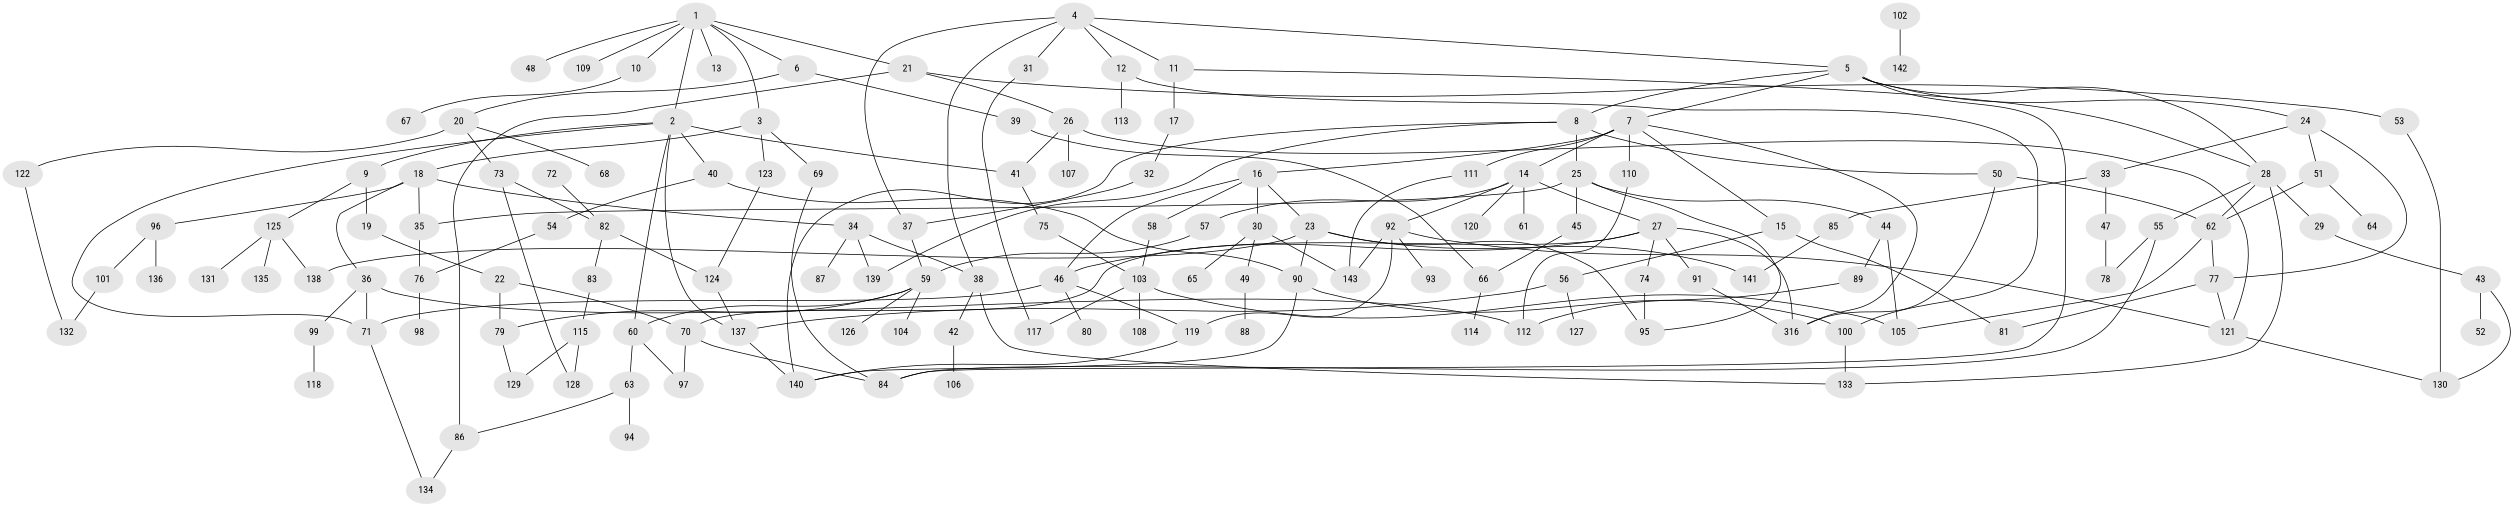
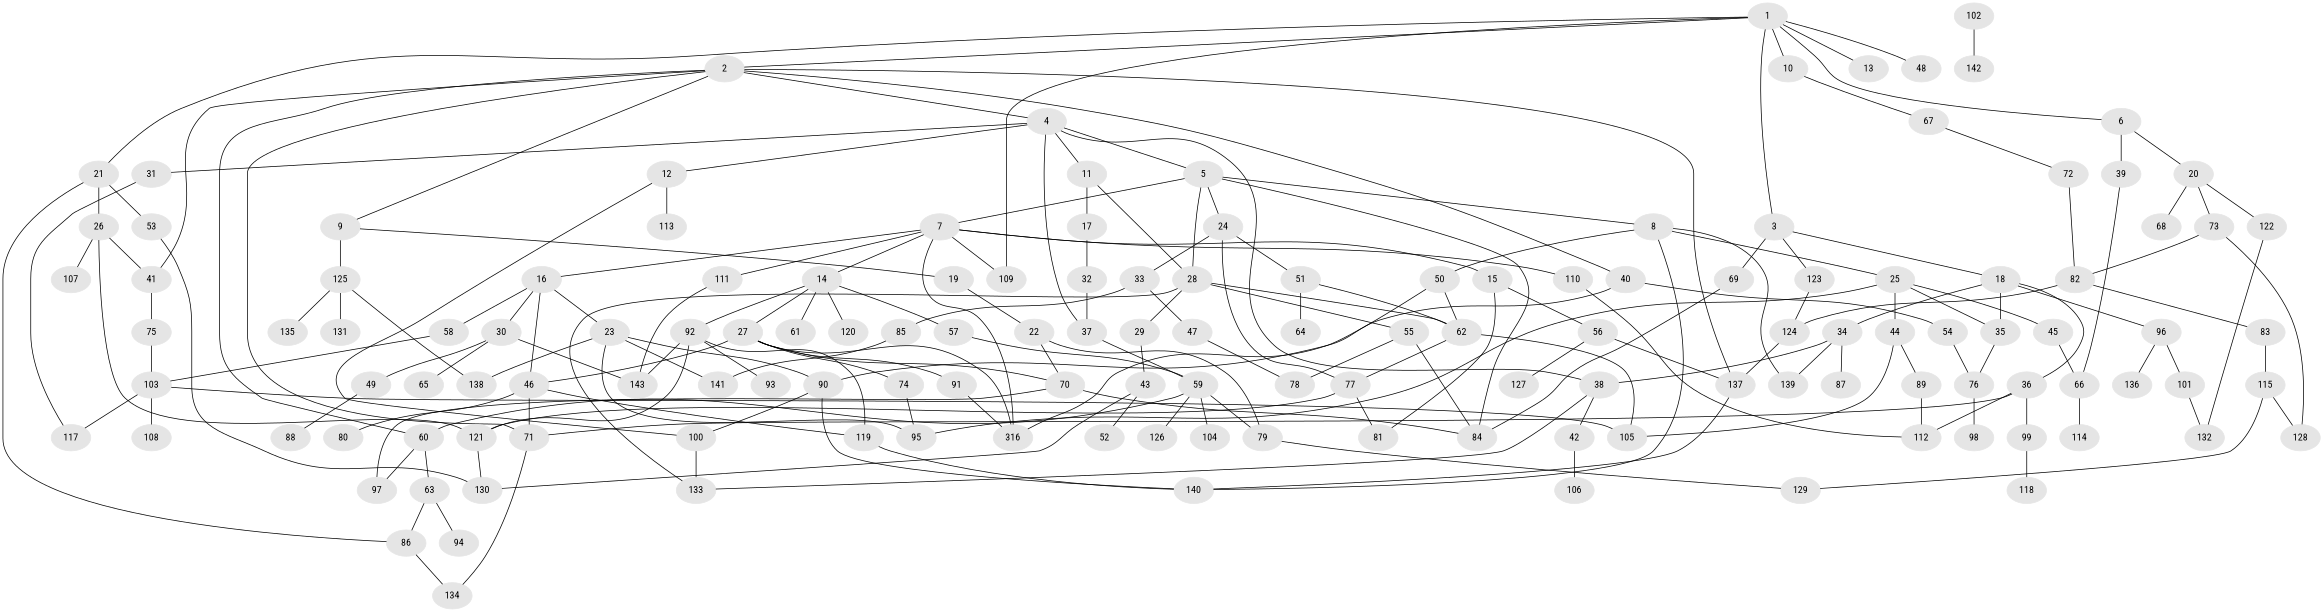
edge "2" -- "4": added
edge "67" -- "72": added
edge "7" -- "109": added
